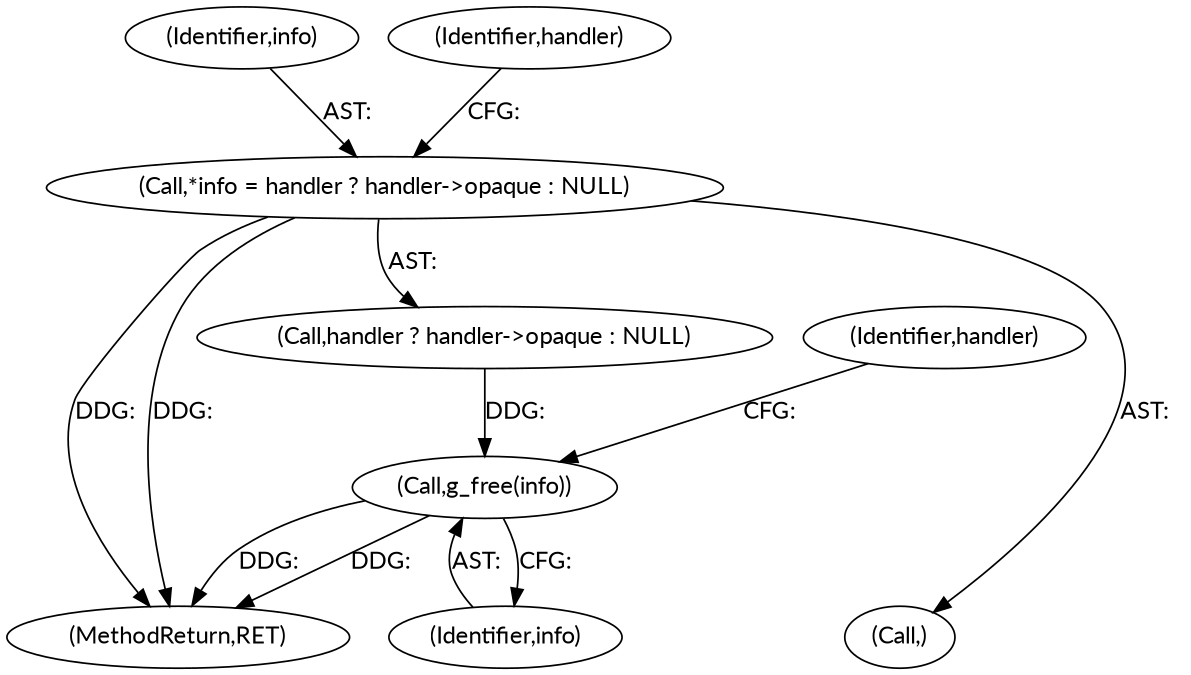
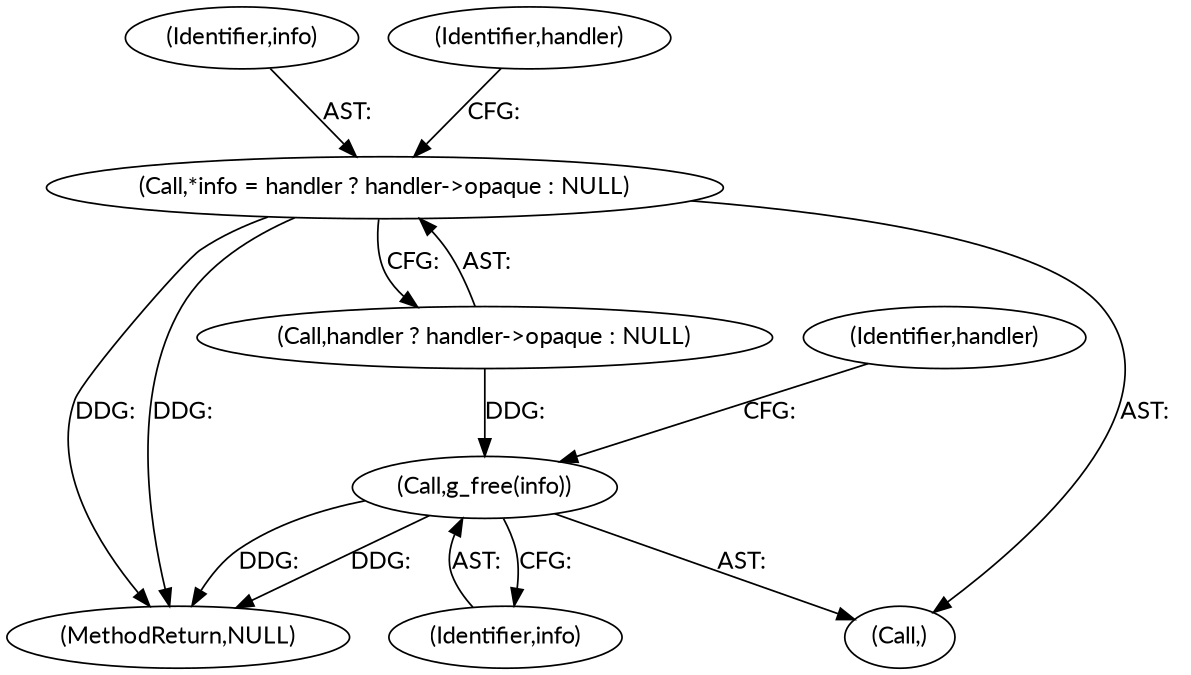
edge "(Call,*info = handler ? handler->opaque : NULL)" -> "(Call,handler ? handler->opaque : NULL)": label "AST: " -> "CFG: "
edge "(Call,handler ? handler->opaque : NULL)" -> "(Call,*info = handler ? handler->opaque : NULL)": added, label "AST:"
edge "(Call,g_free(info))" -> "(Call,)": added, label "AST:"
node "(MethodReturn,RET)": label "(MethodReturn,RET)" -> "(MethodReturn,NULL)"
